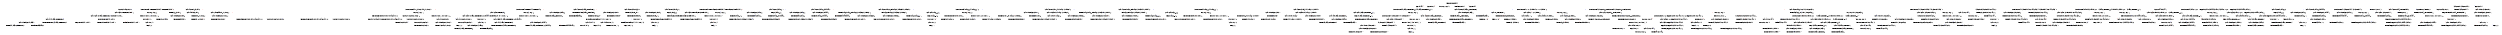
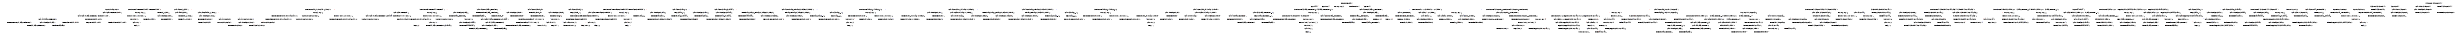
node "(<operator>.logicalNot,!(*tif->tif_setupencode)(tif))": removed
